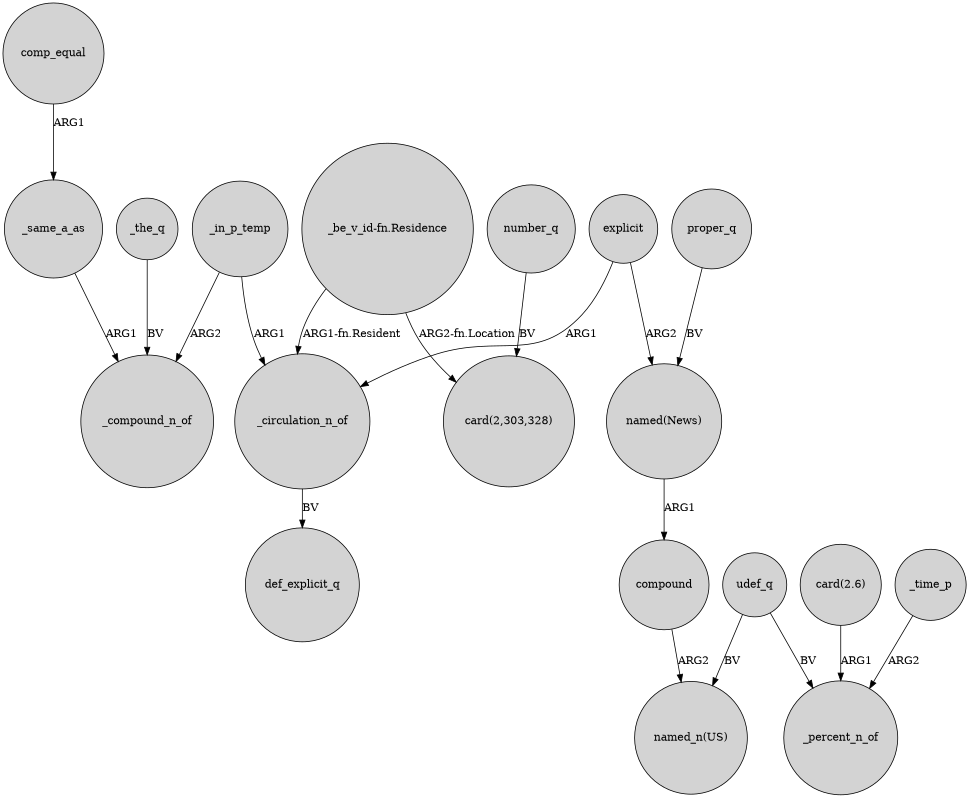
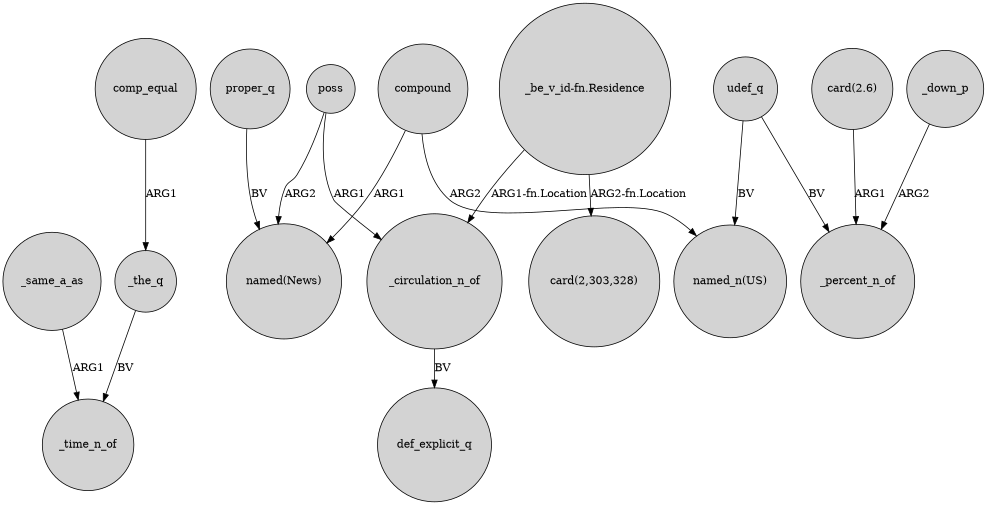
edge "comp_equal" -> "_same_a_as": now "comp_equal" -> "_the_q"
node "_in_p_temp": removed
node "number_q": removed
node "explicit": label "explicit" -> "poss"
edge "_be_v_id-fn.Residence" -> "_circulation_n_of": label "ARG1-fn.Resident" -> "ARG1-fn.Location"
node "_compound_n_of": label "_compound_n_of" -> "_time_n_of"
edge "named(News)" -> "compound": reversed
node "_time_p": label "_time_p" -> "_down_p"
